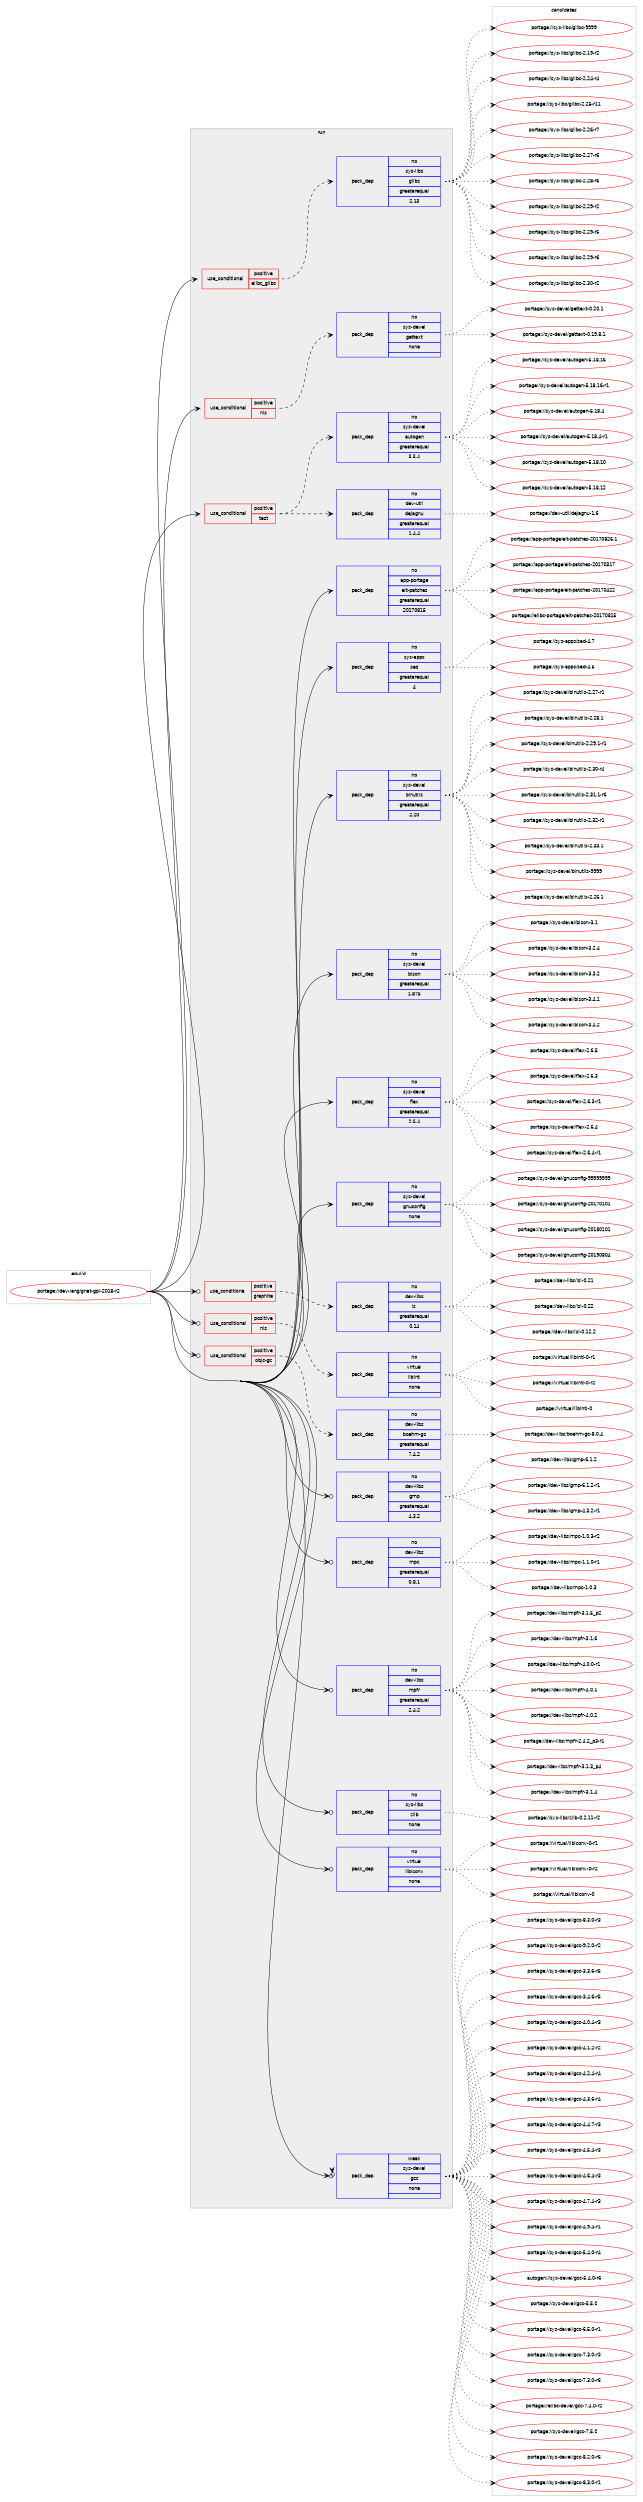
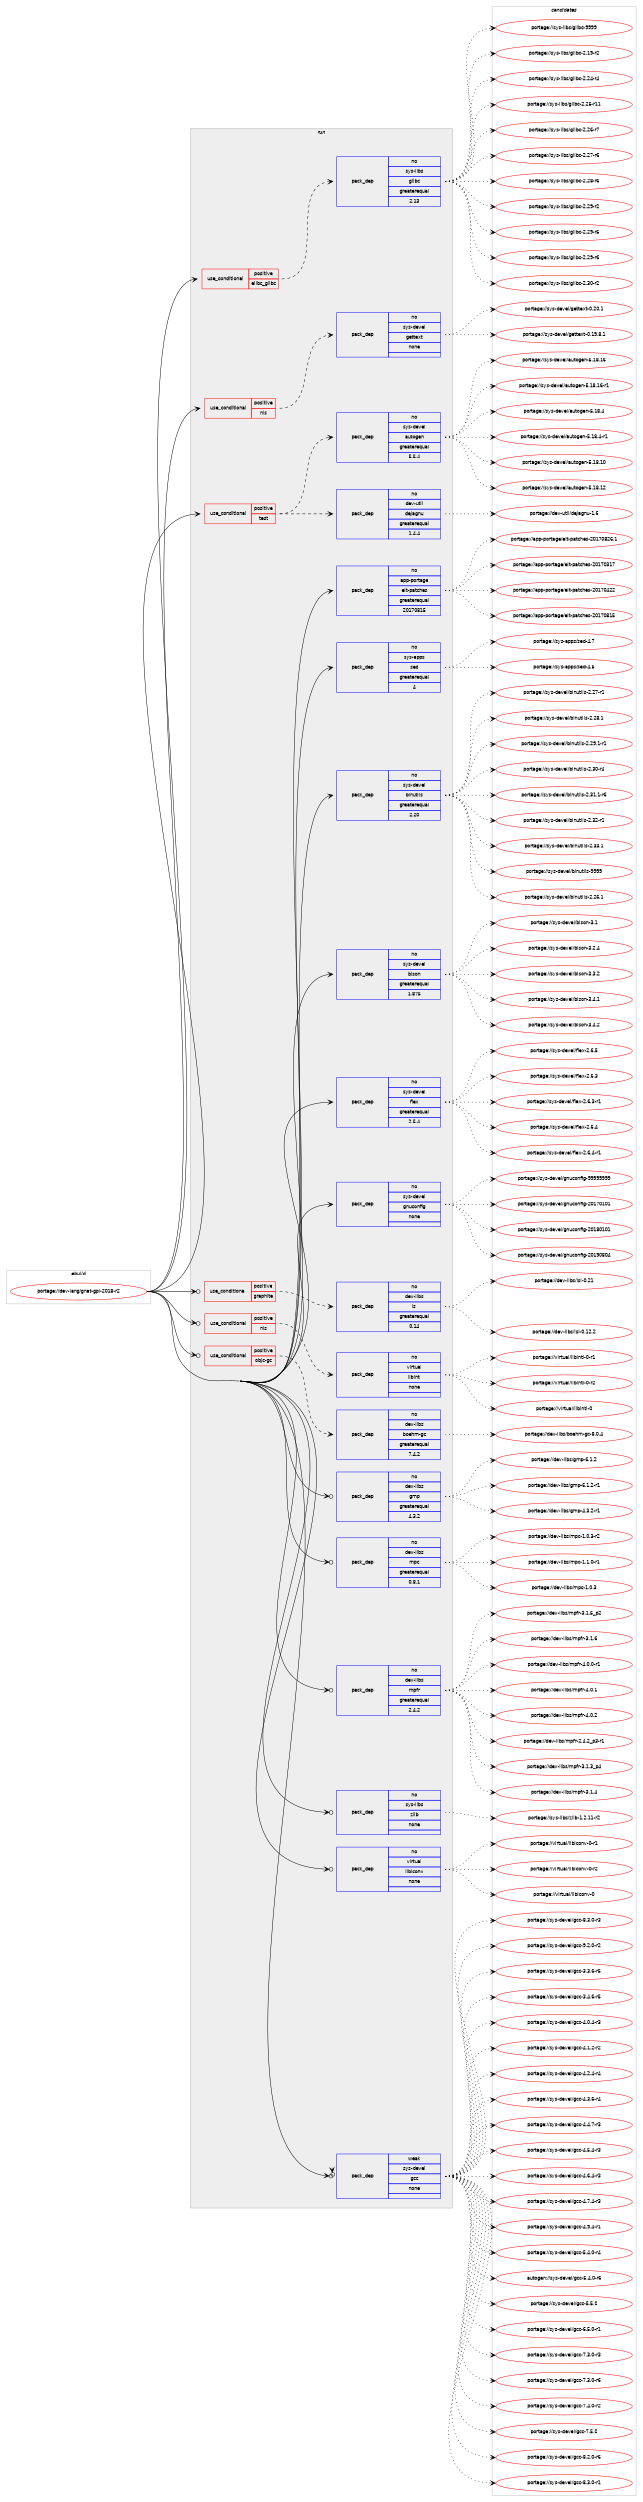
node "portage://elibc-portage/elt-patches-20170815": label "portage://elibc-portage/elt-patches-20170815" -> "portage://app-portage/elt-patches-20170815"
node "portage://dev-libs/isl-0.22": removed
node "portage://sys-libs/zlib-0.2.11-r2": label "portage://sys-libs/zlib-0.2.11-r2" -> "portage://sys-libs/zlib-1.2.11-r2"
node "portage://elibc-devel/gcc-7.4.0-r2": label "portage://elibc-devel/gcc-7.4.0-r2" -> "portage://sys-devel/gcc-7.4.0-r2"
